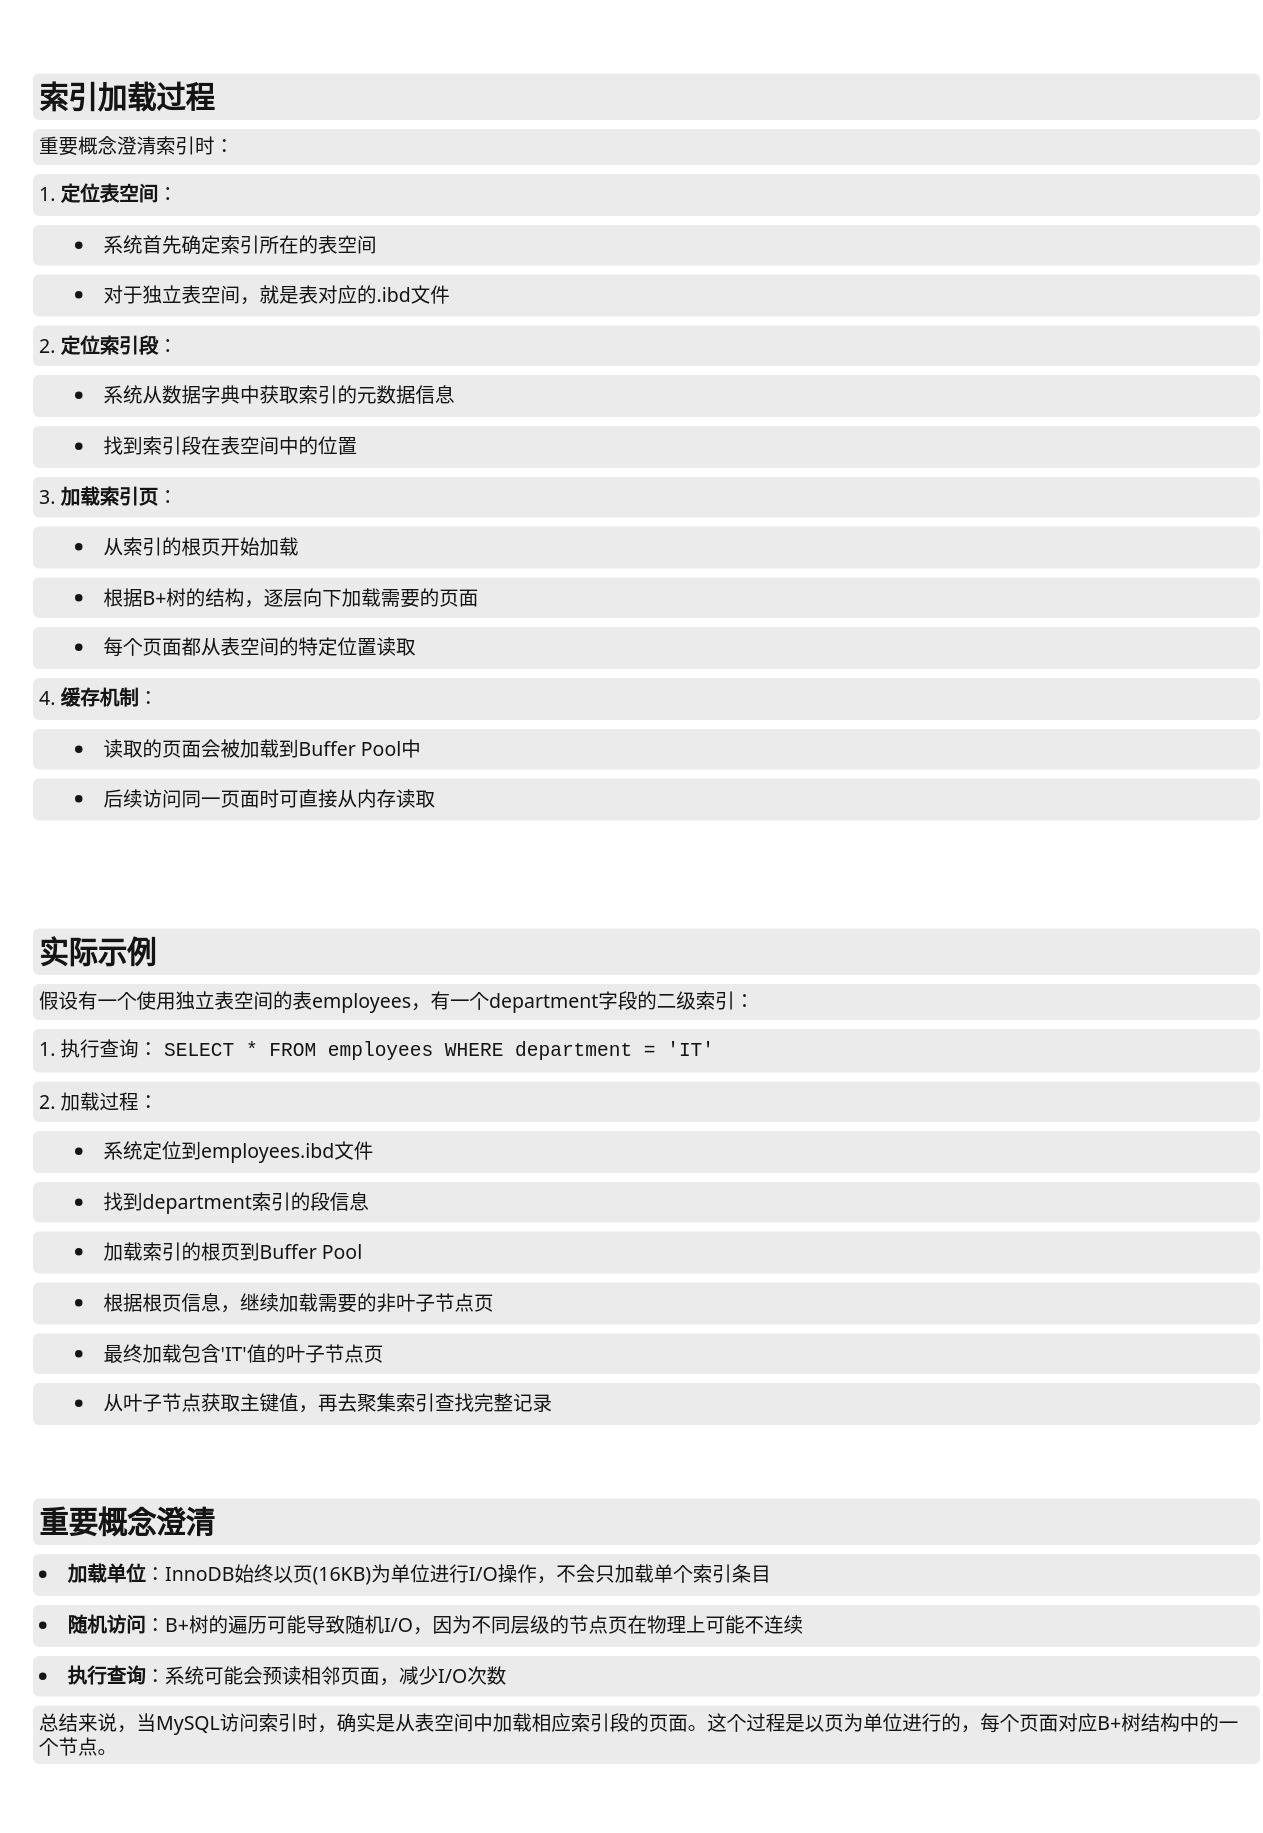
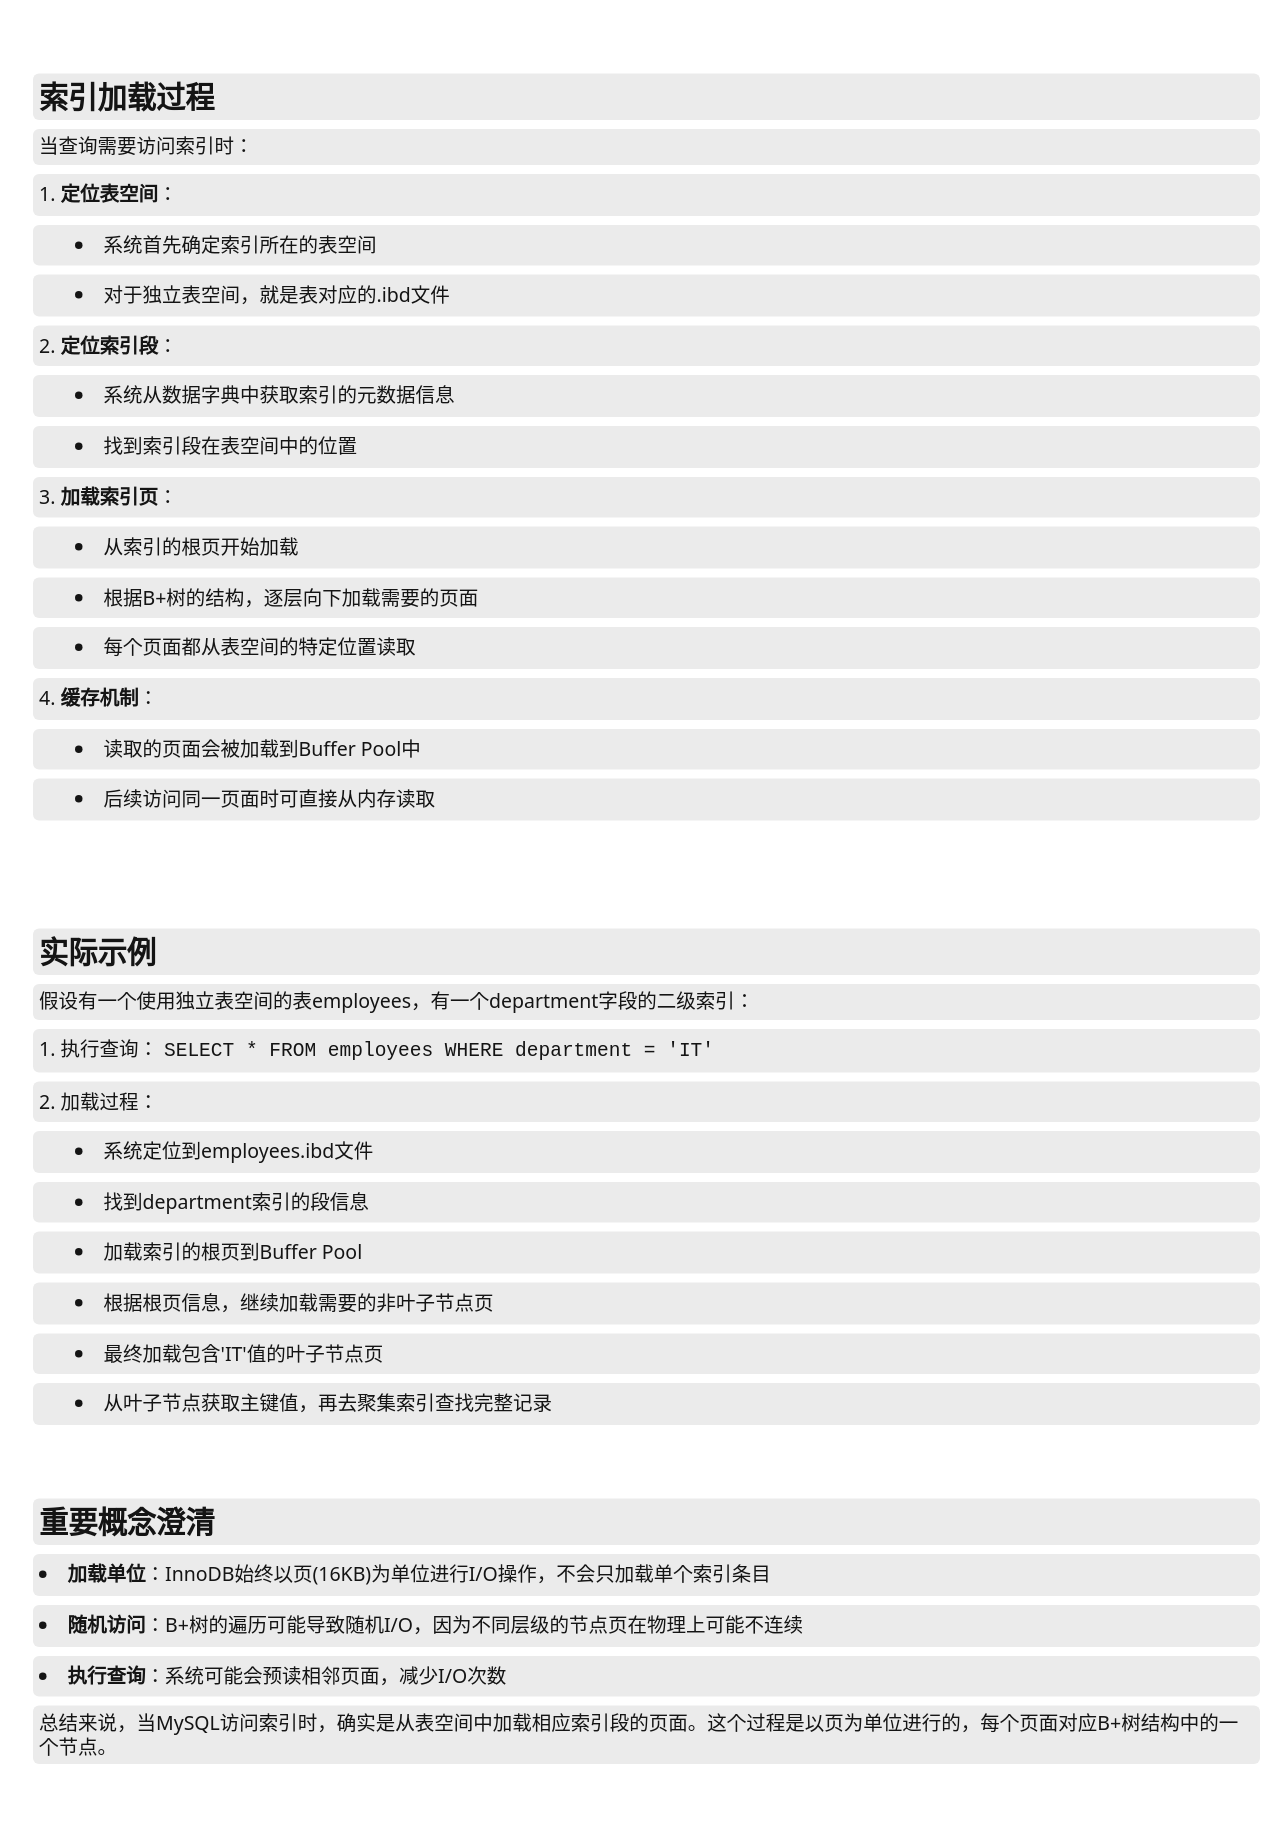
node "索引加载过程 重要概念澄清索引时： 定位表空间： 系统首先确定索引所在的表空间 对于独立表空间，就是表对应的.ibd文件 定位索引段： 系统从数据字典中获取索引的元数据信息 找到索引段在表空间中的位置 加载索引页： 从索引的根页开始加载 根据B+树的结构，逐层向下加载需要的页面 每个页面都从表空间的特定位置读取 缓存机制： 读取的页面会被加载到Buffer Pool中 后续访问同一页面时可直接从内存读取": label "索引加载过程 重要概念澄清索引时： 定位表空间： 系统首先确定索引所在的表空间 对于独立表空间，就是表对应的.ibd文件 定位索引段： 系统从数据字典中获取索引的元数据信息 找到索引段在表空间中的位置 加载索引页： 从索引的根页开始加载 根据B+树的结构，逐层向下加载需要的页面 每个页面都从表空间的特定位置读取 缓存机制： 读取的页面会被加载到Buffer Pool中 后续访问同一页面时可直接从内存读取" -> "索引加载过程 当查询需要访问索引时： 定位表空间： 系统首先确定索引所在的表空间 对于独立表空间，就是表对应的.ibd文件 定位索引段： 系统从数据字典中获取索引的元数据信息 找到索引段在表空间中的位置 加载索引页： 从索引的根页开始加载 根据B+树的结构，逐层向下加载需要的页面 每个页面都从表空间的特定位置读取 缓存机制： 读取的页面会被加载到Buffer Pool中 后续访问同一页面时可直接从内存读取"
